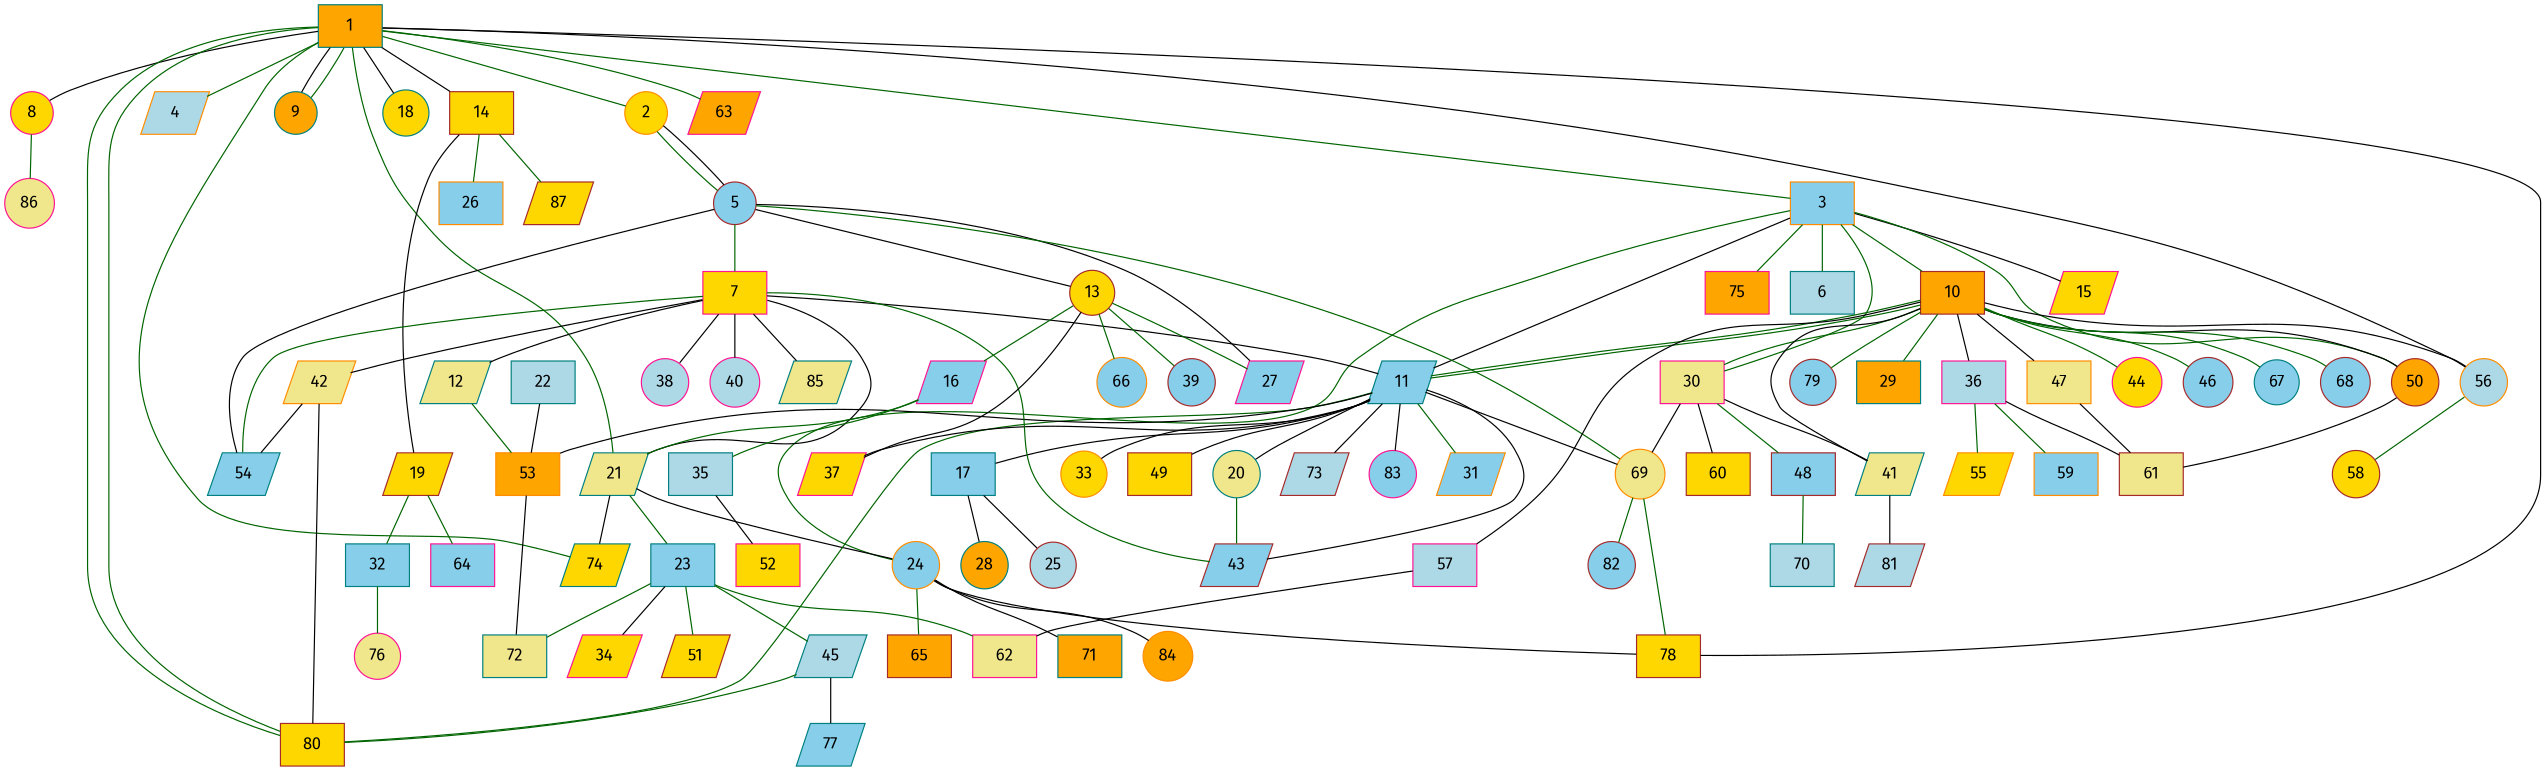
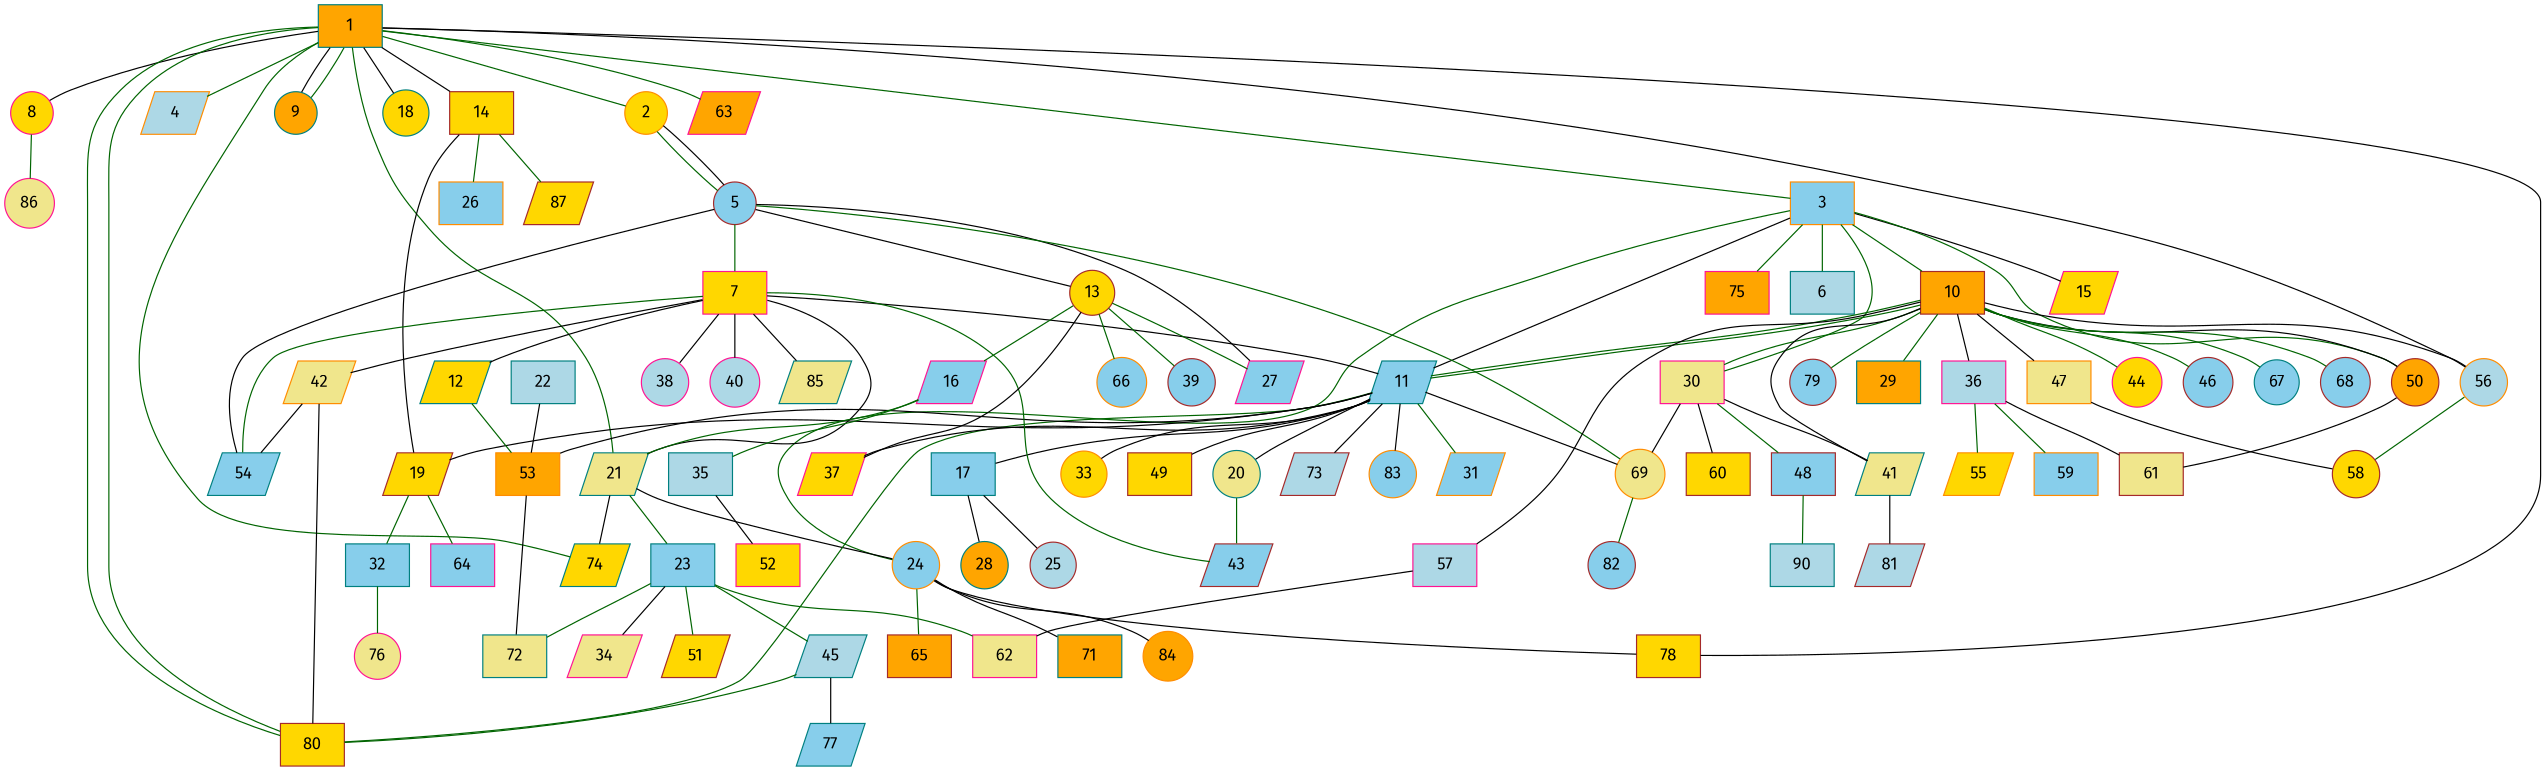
node "12": fillcolor khaki -> gold
edge "47" -- "61": now "47" -- "58"
node "83": color deeppink -> darkorange
edge "11" -- "43": now "11" -- "19"
node "70": label "70" -> "90"
edge "69" -- "78": removed
node "34": fillcolor gold -> khaki
